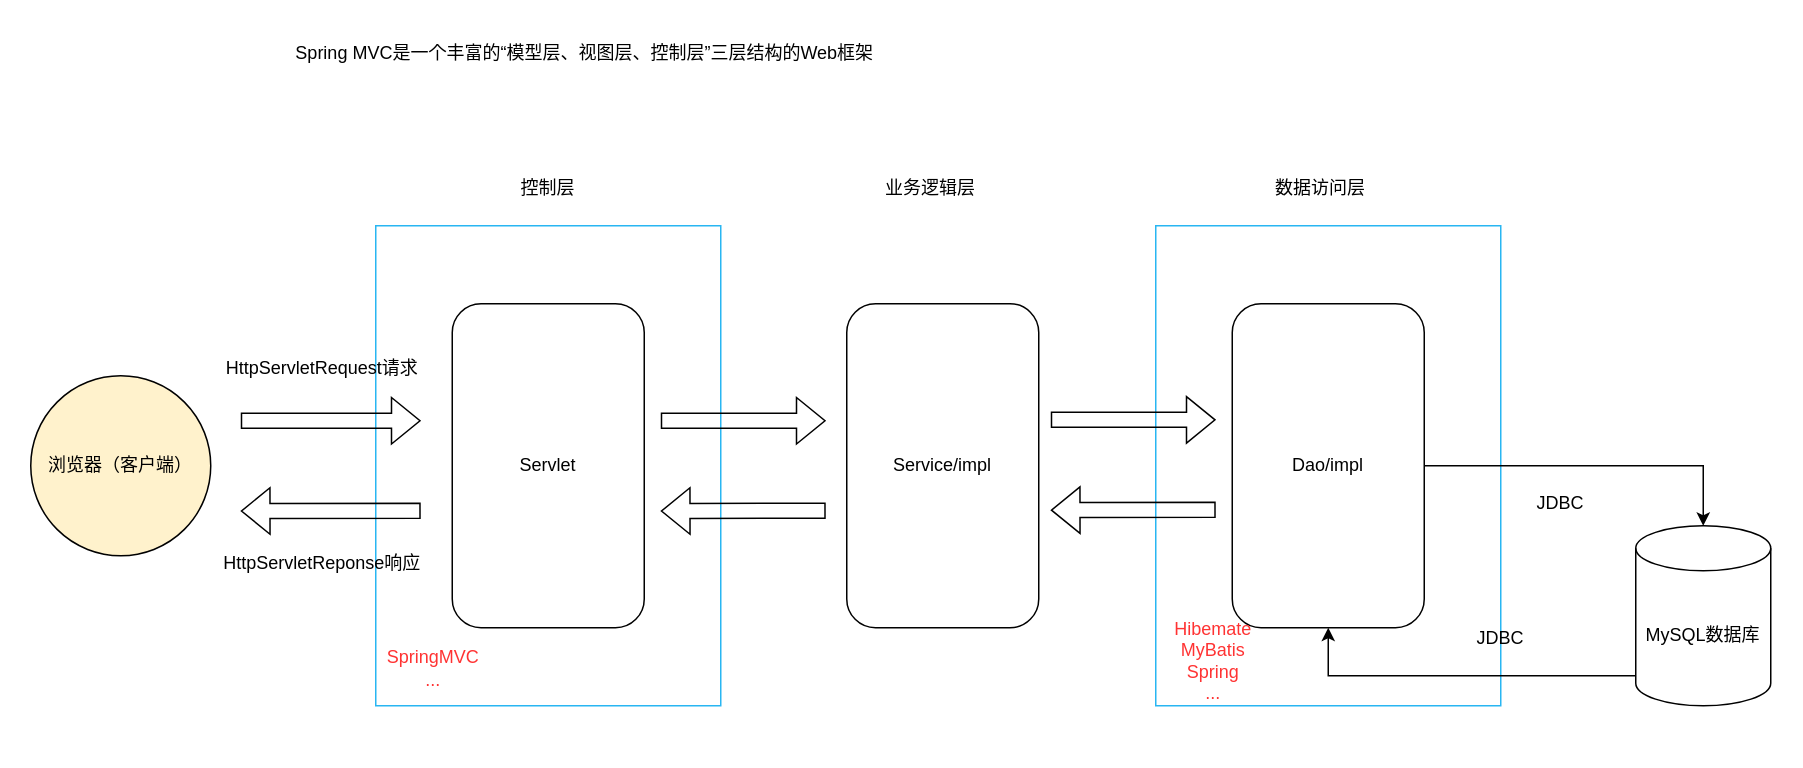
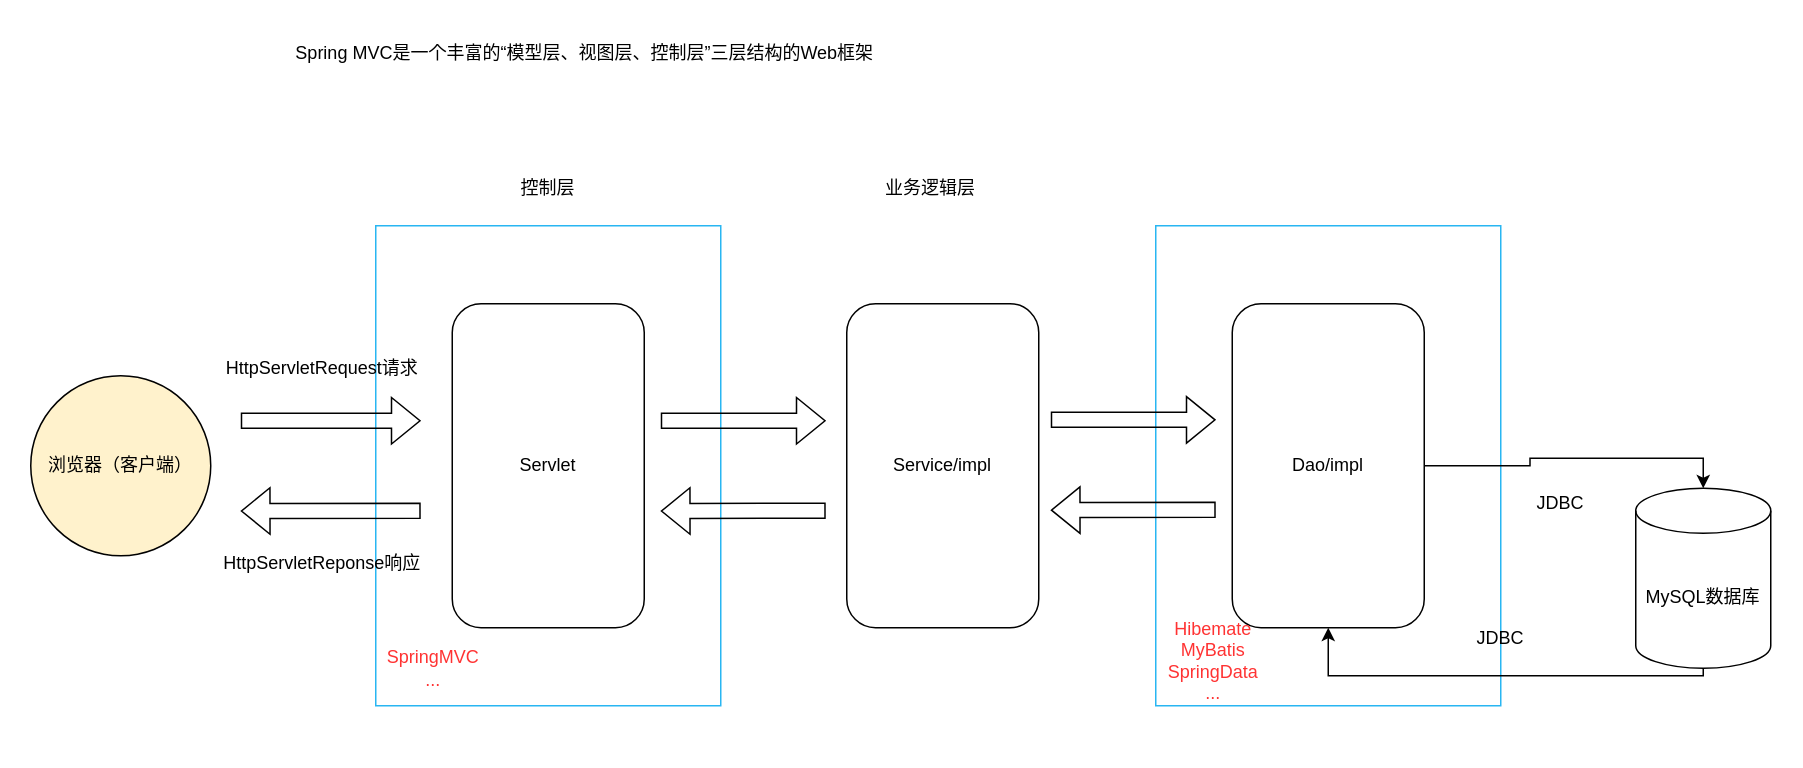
node "数据访问层": removed
node "MySQL数据库": moved (1703, 616) -> (1703, 578)
node "Hibemate MyBatis Spring ...": label "Hibemate MyBatis Spring ..." -> "Hibemate MyBatis SpringData ..."
